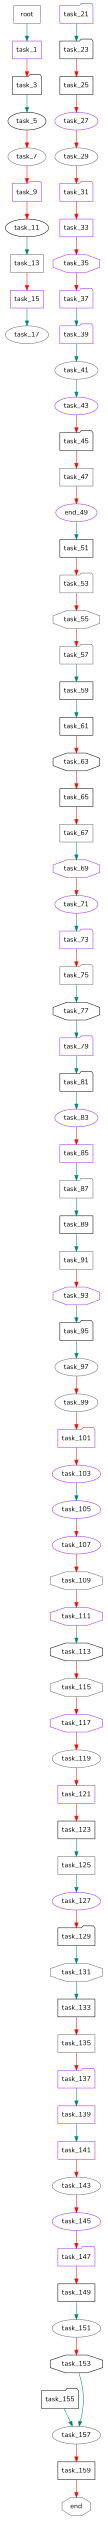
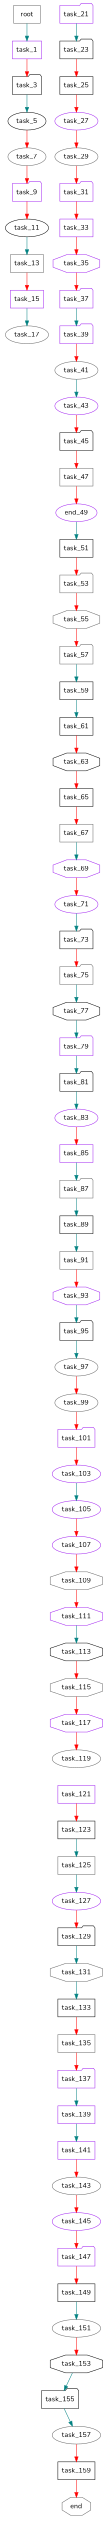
edge "task_39" -> "task_41": color teal -> red
node "task_73": color purple -> black
edge "task_119" -> "task_121": removed
edge "task_153" -> "task_157": now "task_153" -> "task_155"
